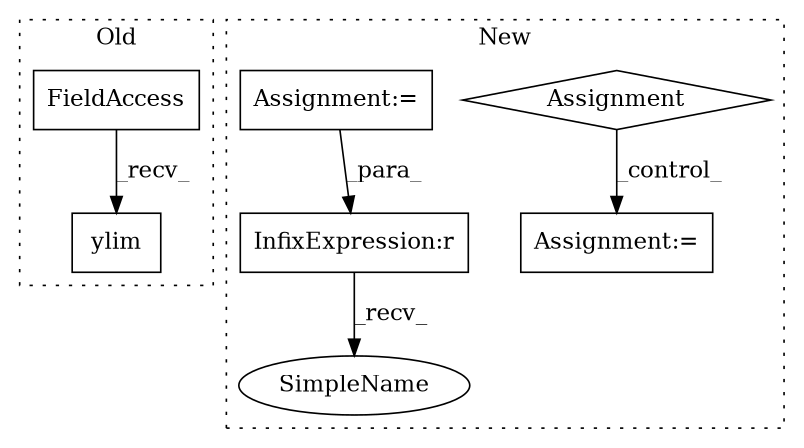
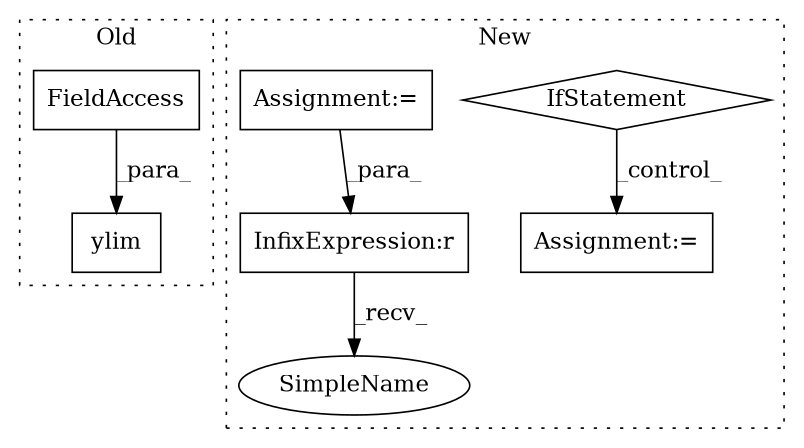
node "Assignment": label "Assignment" -> "IfStatement"
edge "FieldAccess" -> "ylim": label "_recv_" -> "_para_"
